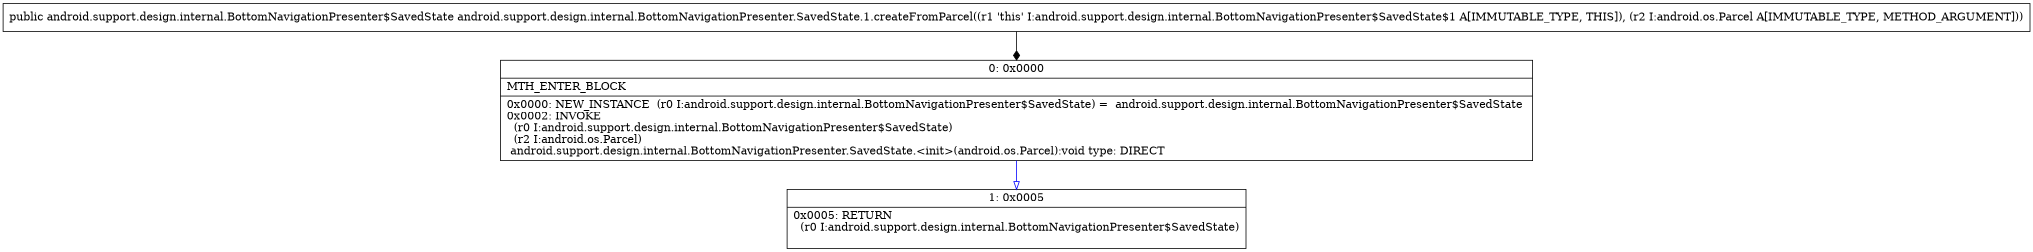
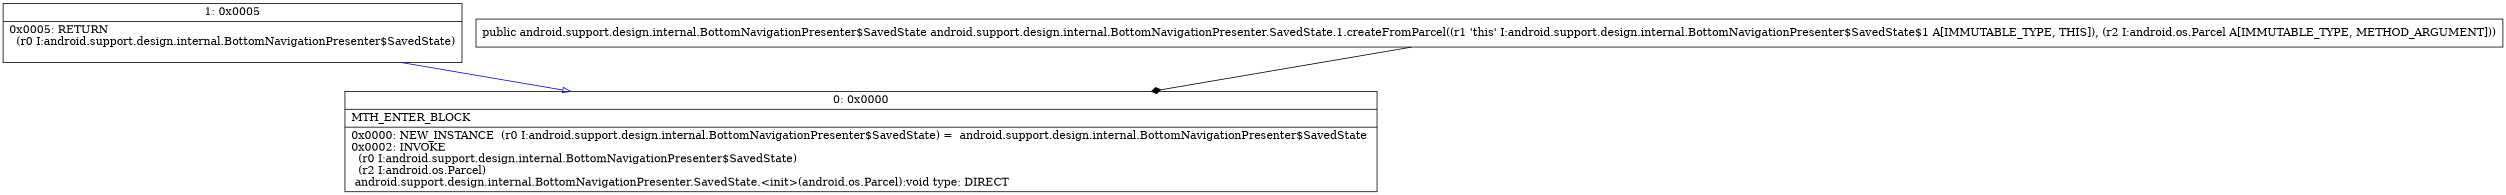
edge "0: 0x0000" -> "1: 0x0005": reversed
